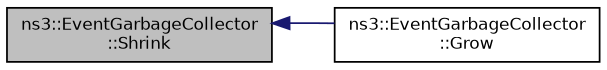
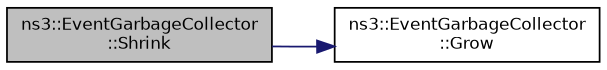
edge "ns3::EventGarbageCollector ::Grow" -> "ns3::EventGarbageCollector ::Shrink": reversed
